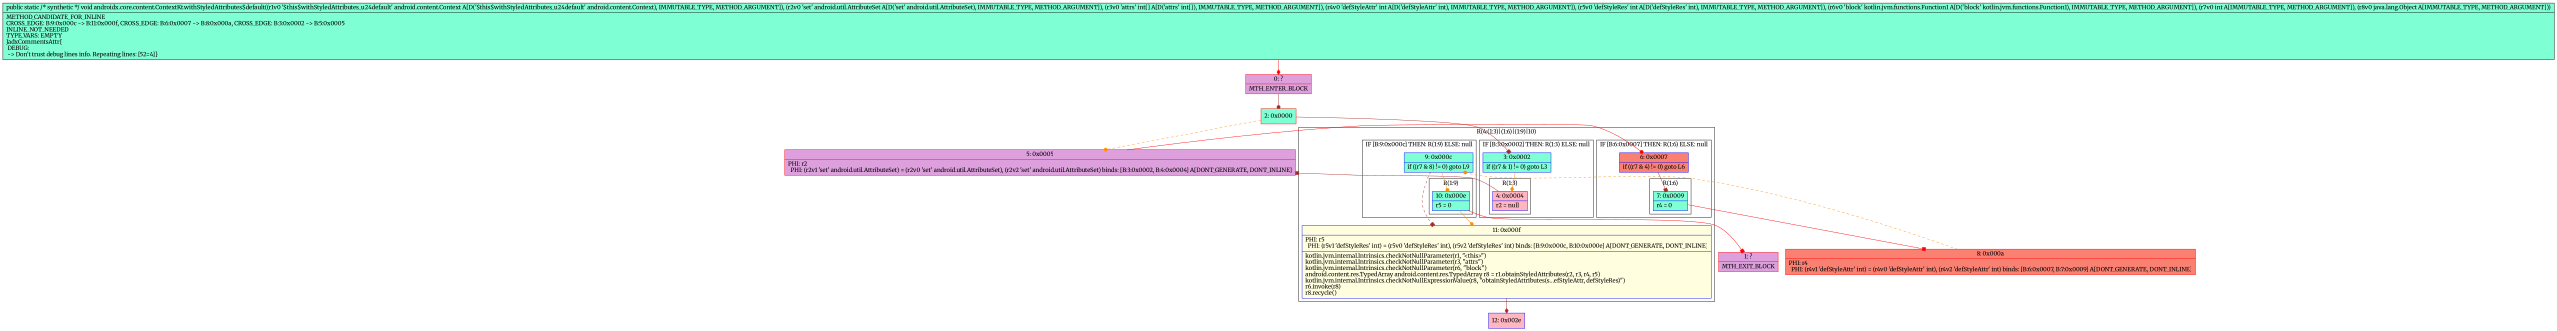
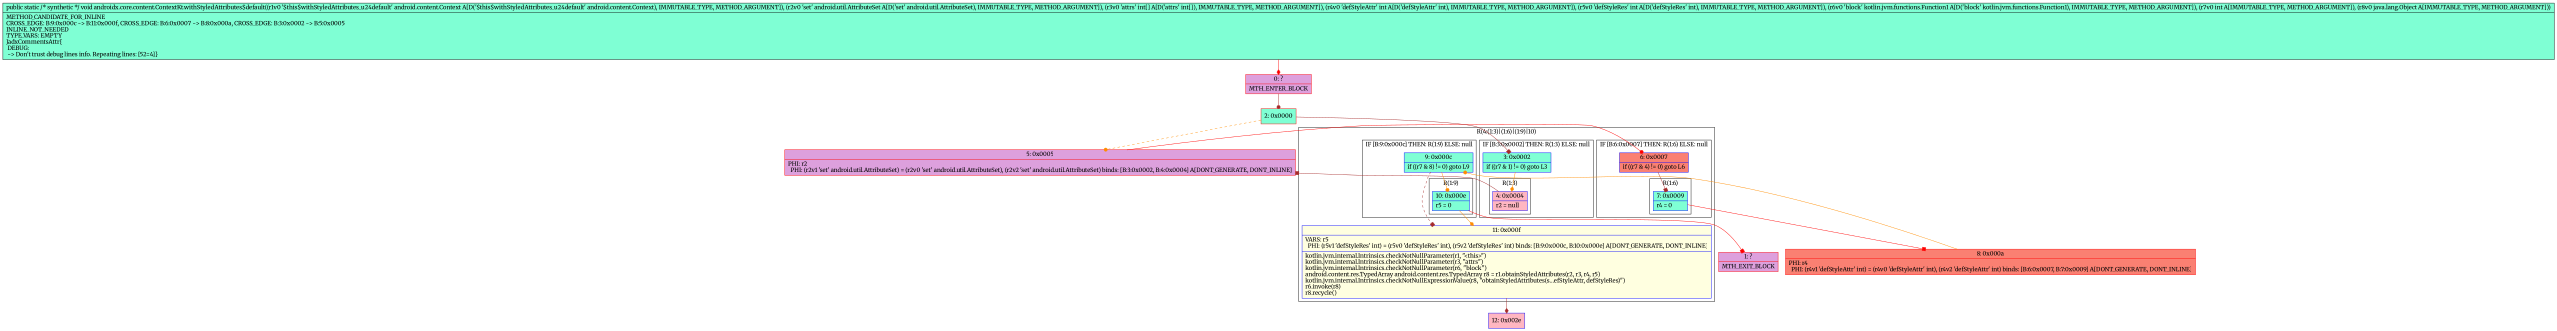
edge "8: 0x000a" -> "9: 0x000c": style dashed -> solid
node "11: 0x000f": text "PHI: r5" -> "VARS: r5"
